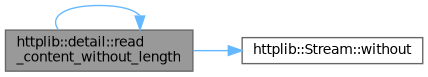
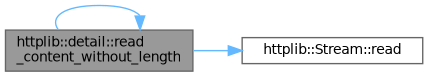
node "httplib::Stream::without": label "httplib::Stream::without" -> "httplib::Stream::read"
